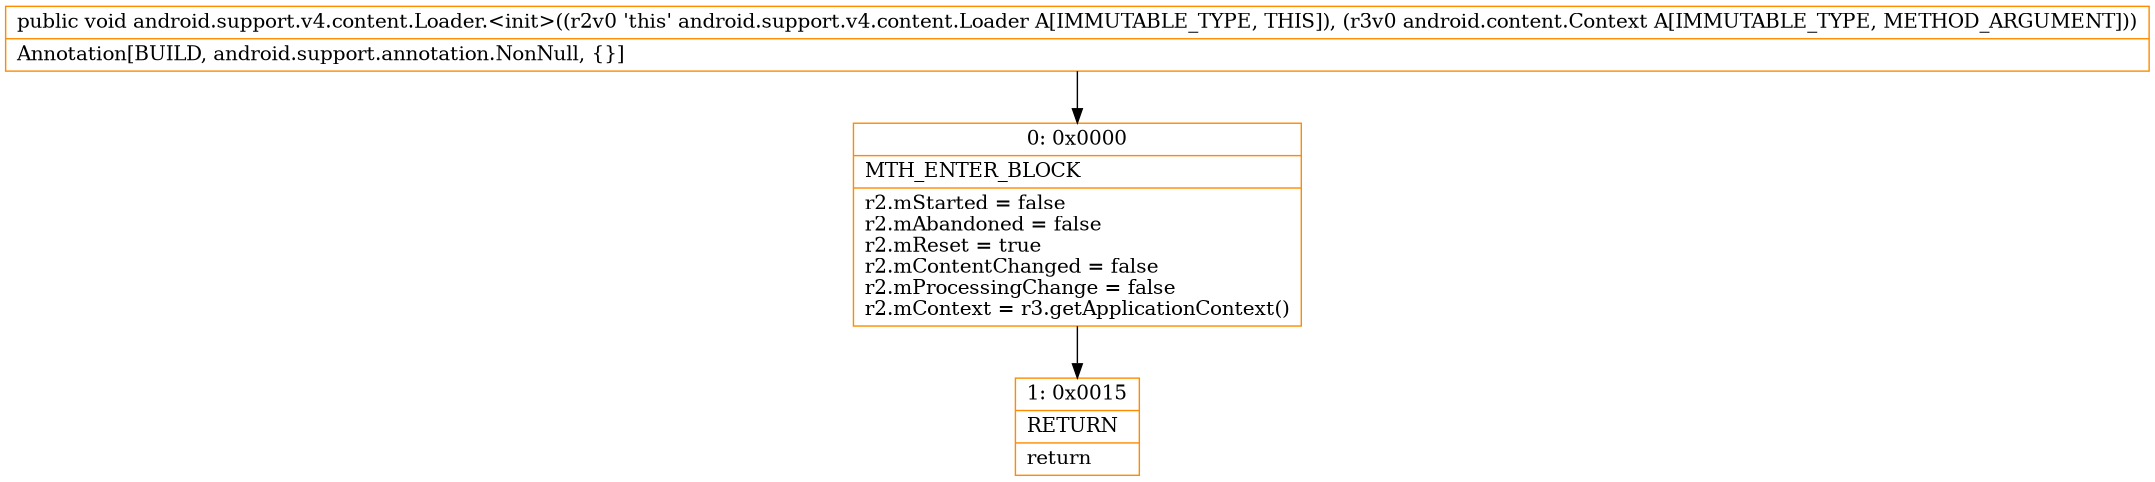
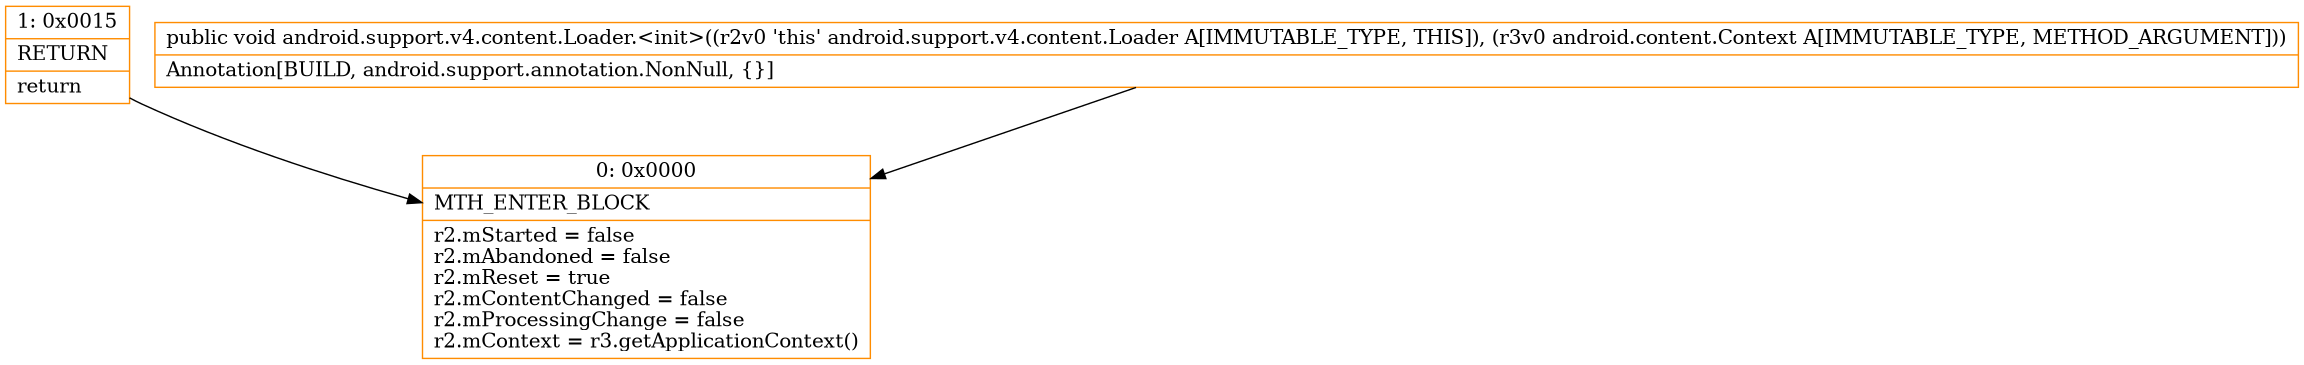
edge "0: 0x0000" -> "1: 0x0015": reversed
